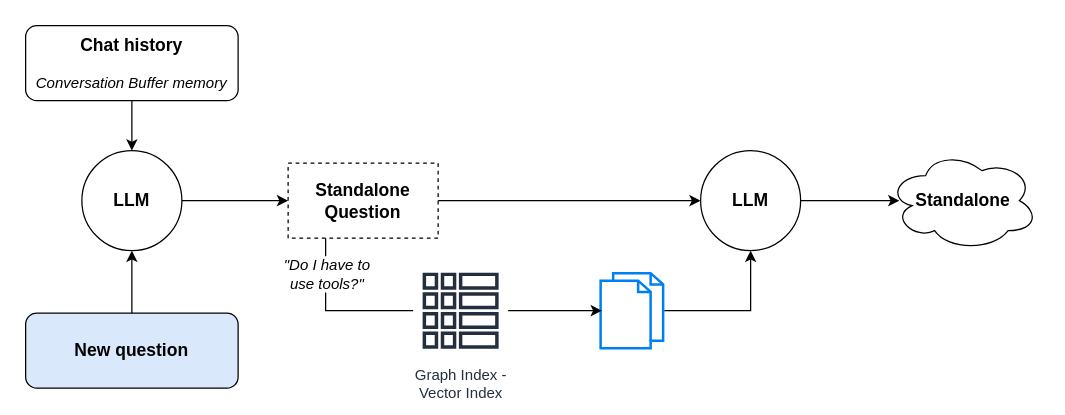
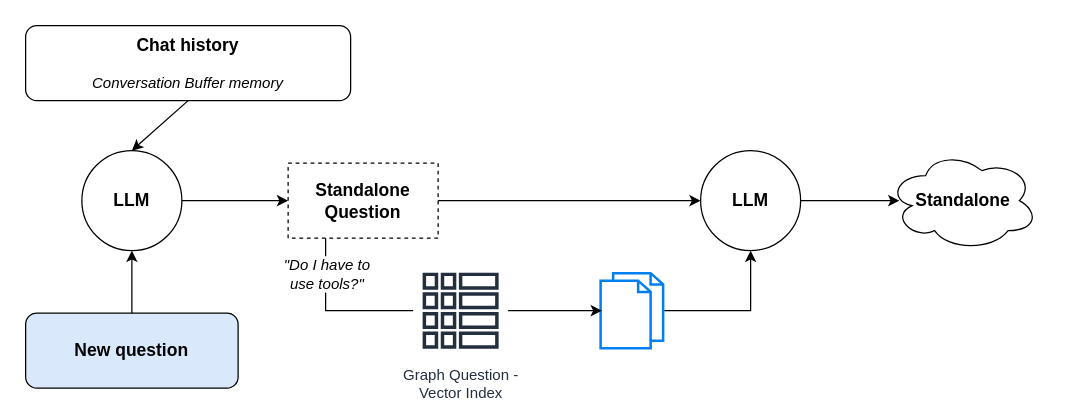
node "Chat history Conversation Buffer memory": size 213x75 -> 325x75
node "Graph Index - Vector Index": label "Graph Index - Vector Index" -> "Graph Question - Vector Index"
